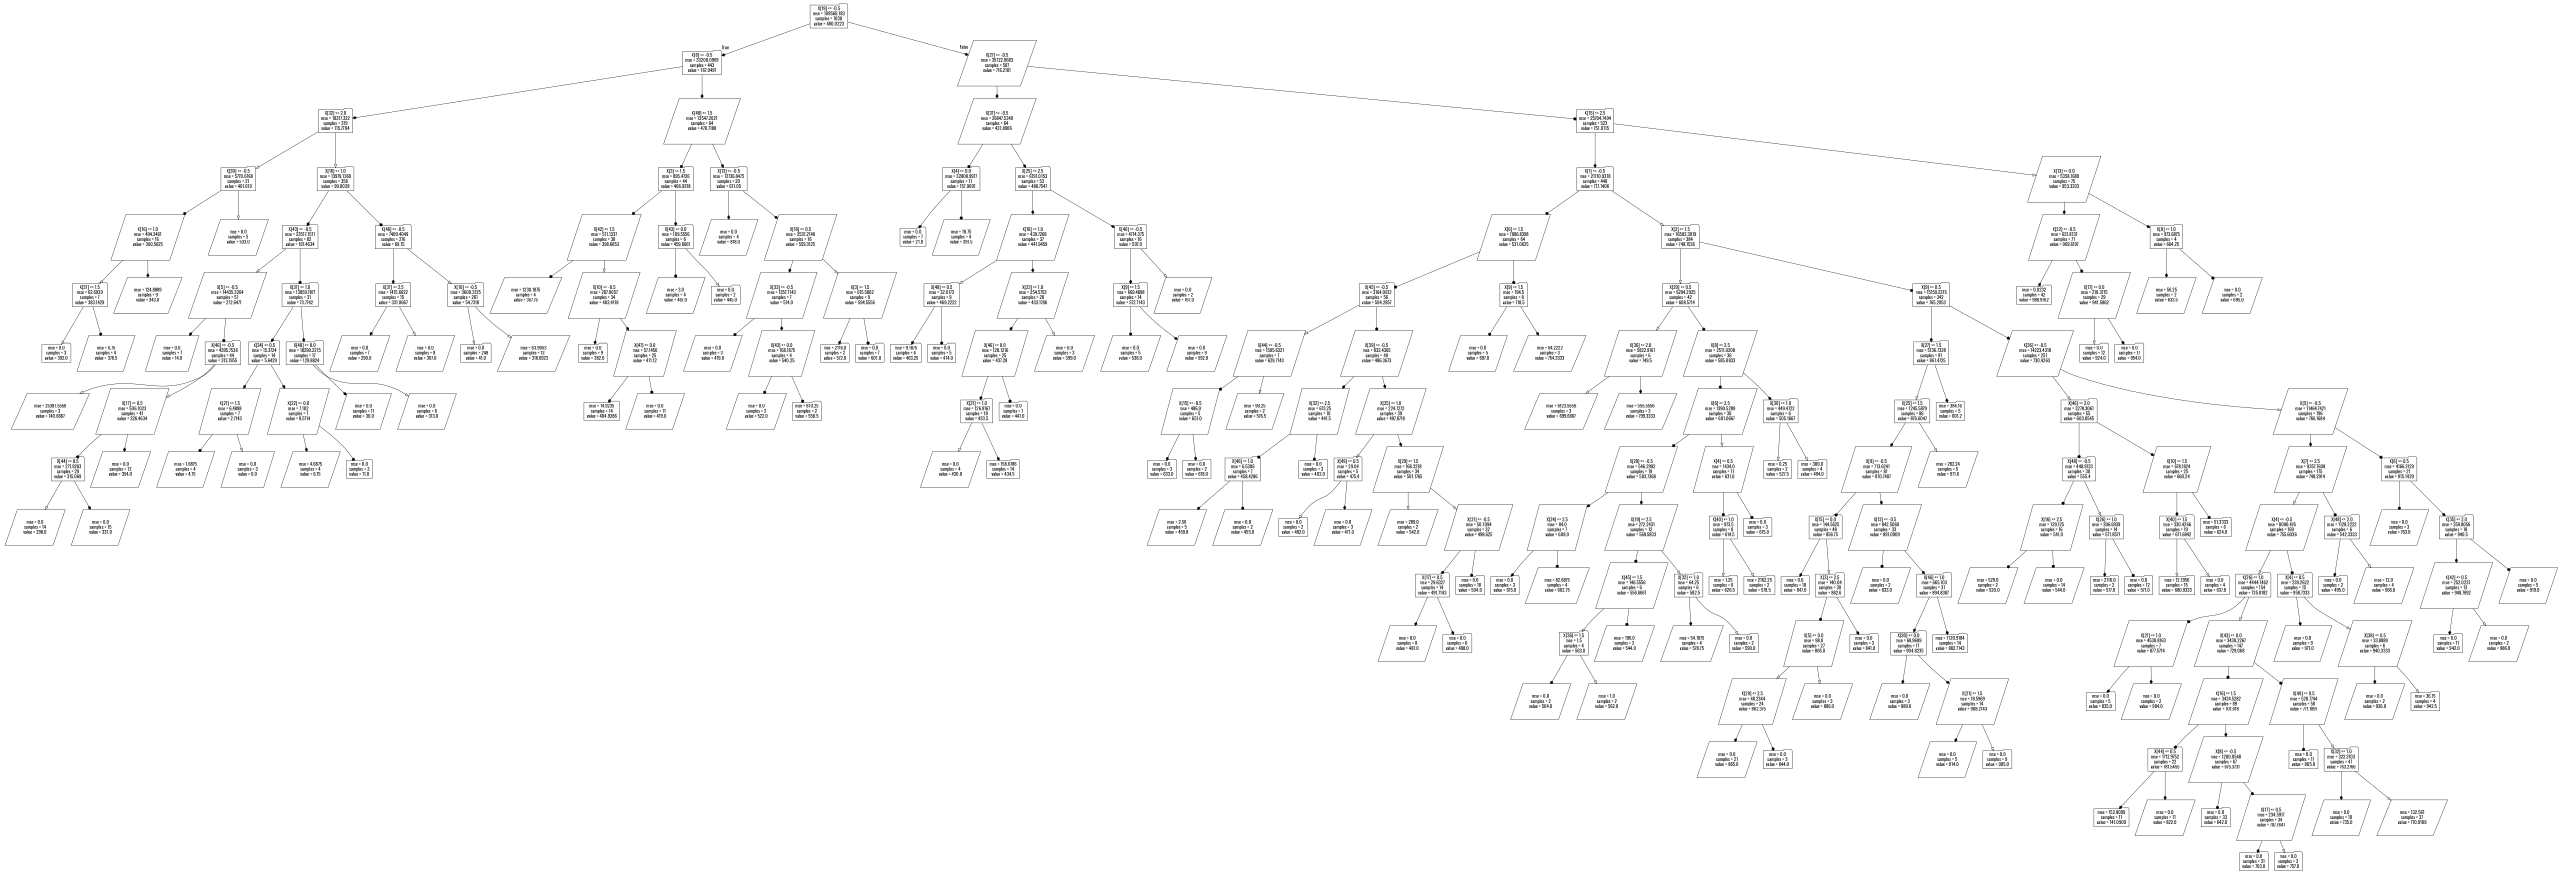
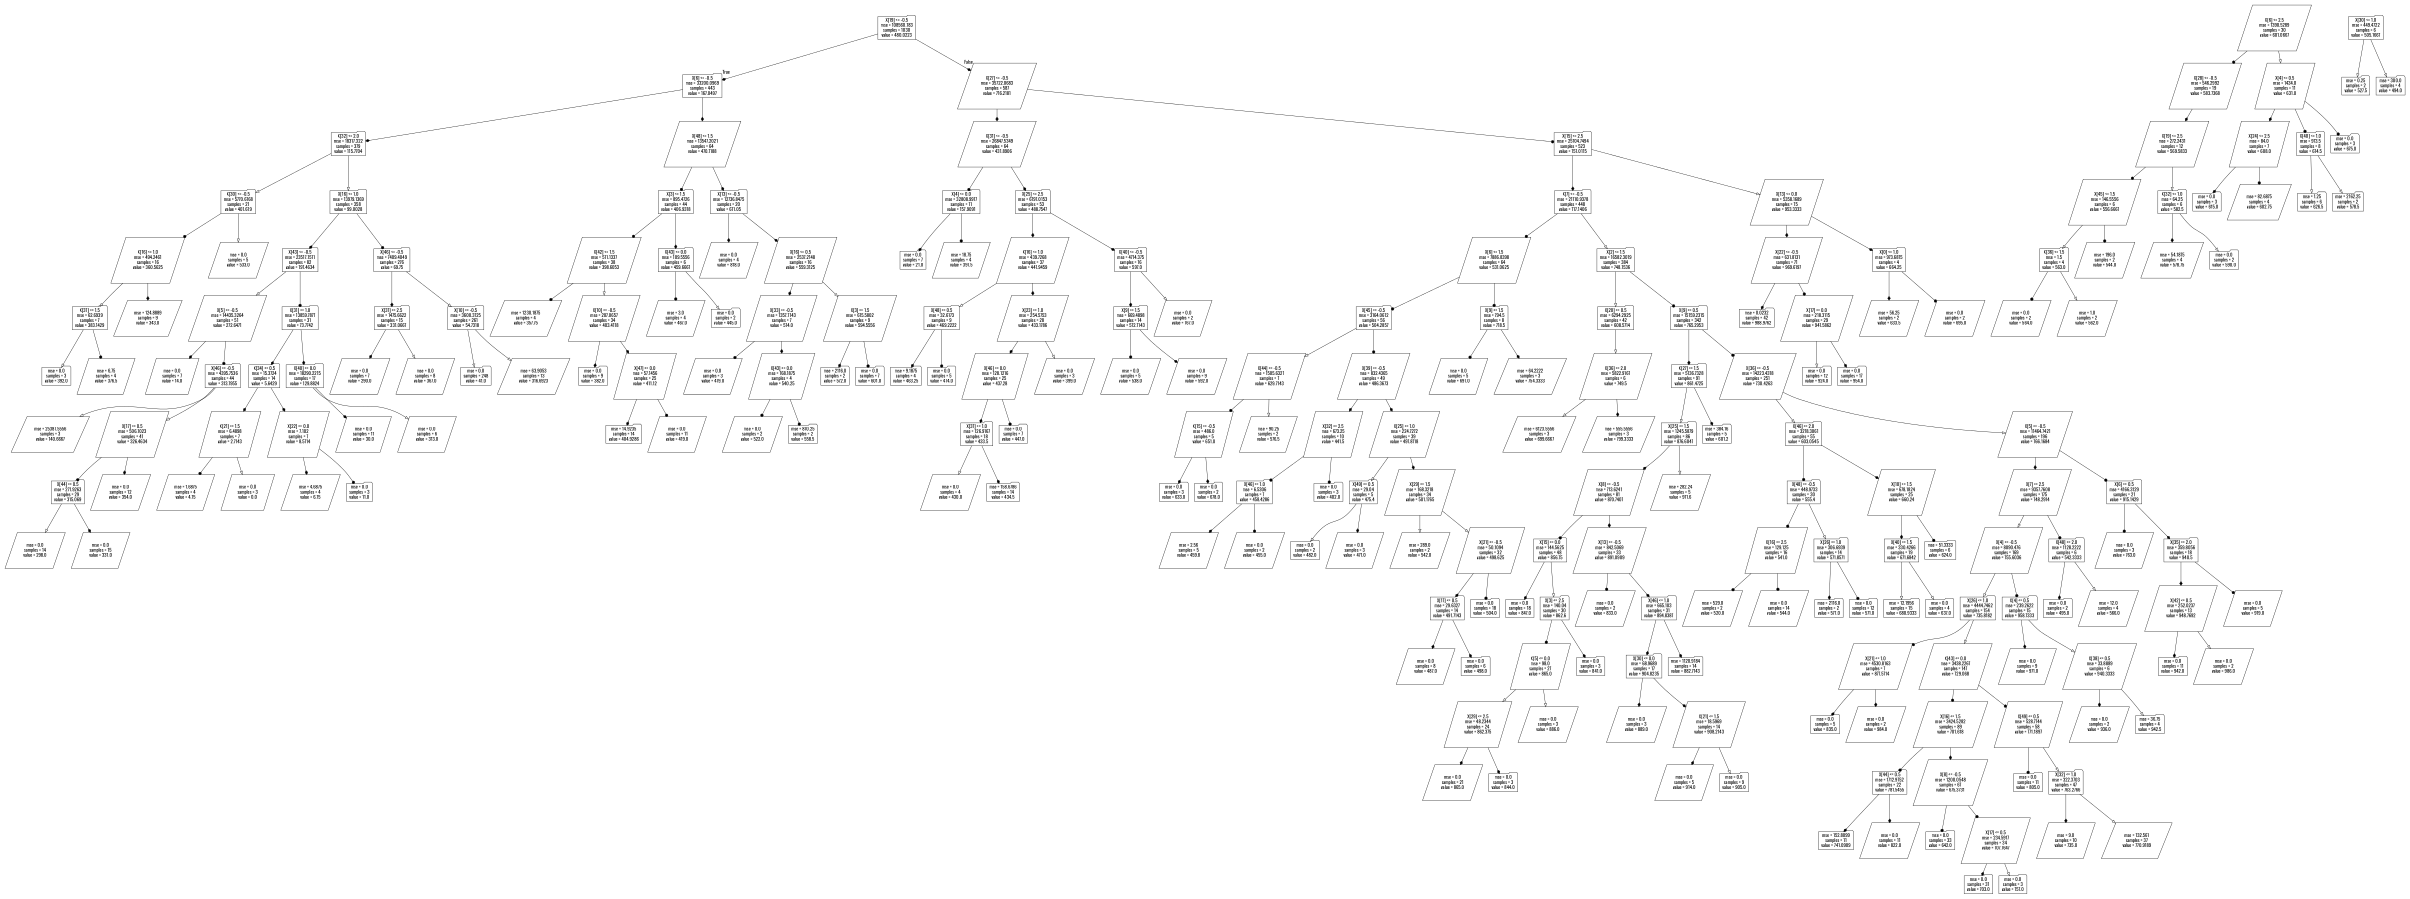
node "X[8] <= 2.5 mse = 2511.0208 samples = 36 value = 585.0833": removed
edge "X[28] <= -0.5 mse = 546.2992 samples = 19 value = 583.7368" -> "X[24] <= 2.5 mse = 84.0 samples = 7 value = 608.0": now "X[4] <= 0.5 mse = 1434.0 samples = 11 value = 631.0" -> "X[24] <= 2.5 mse = 84.0 samples = 7 value = 608.0"
